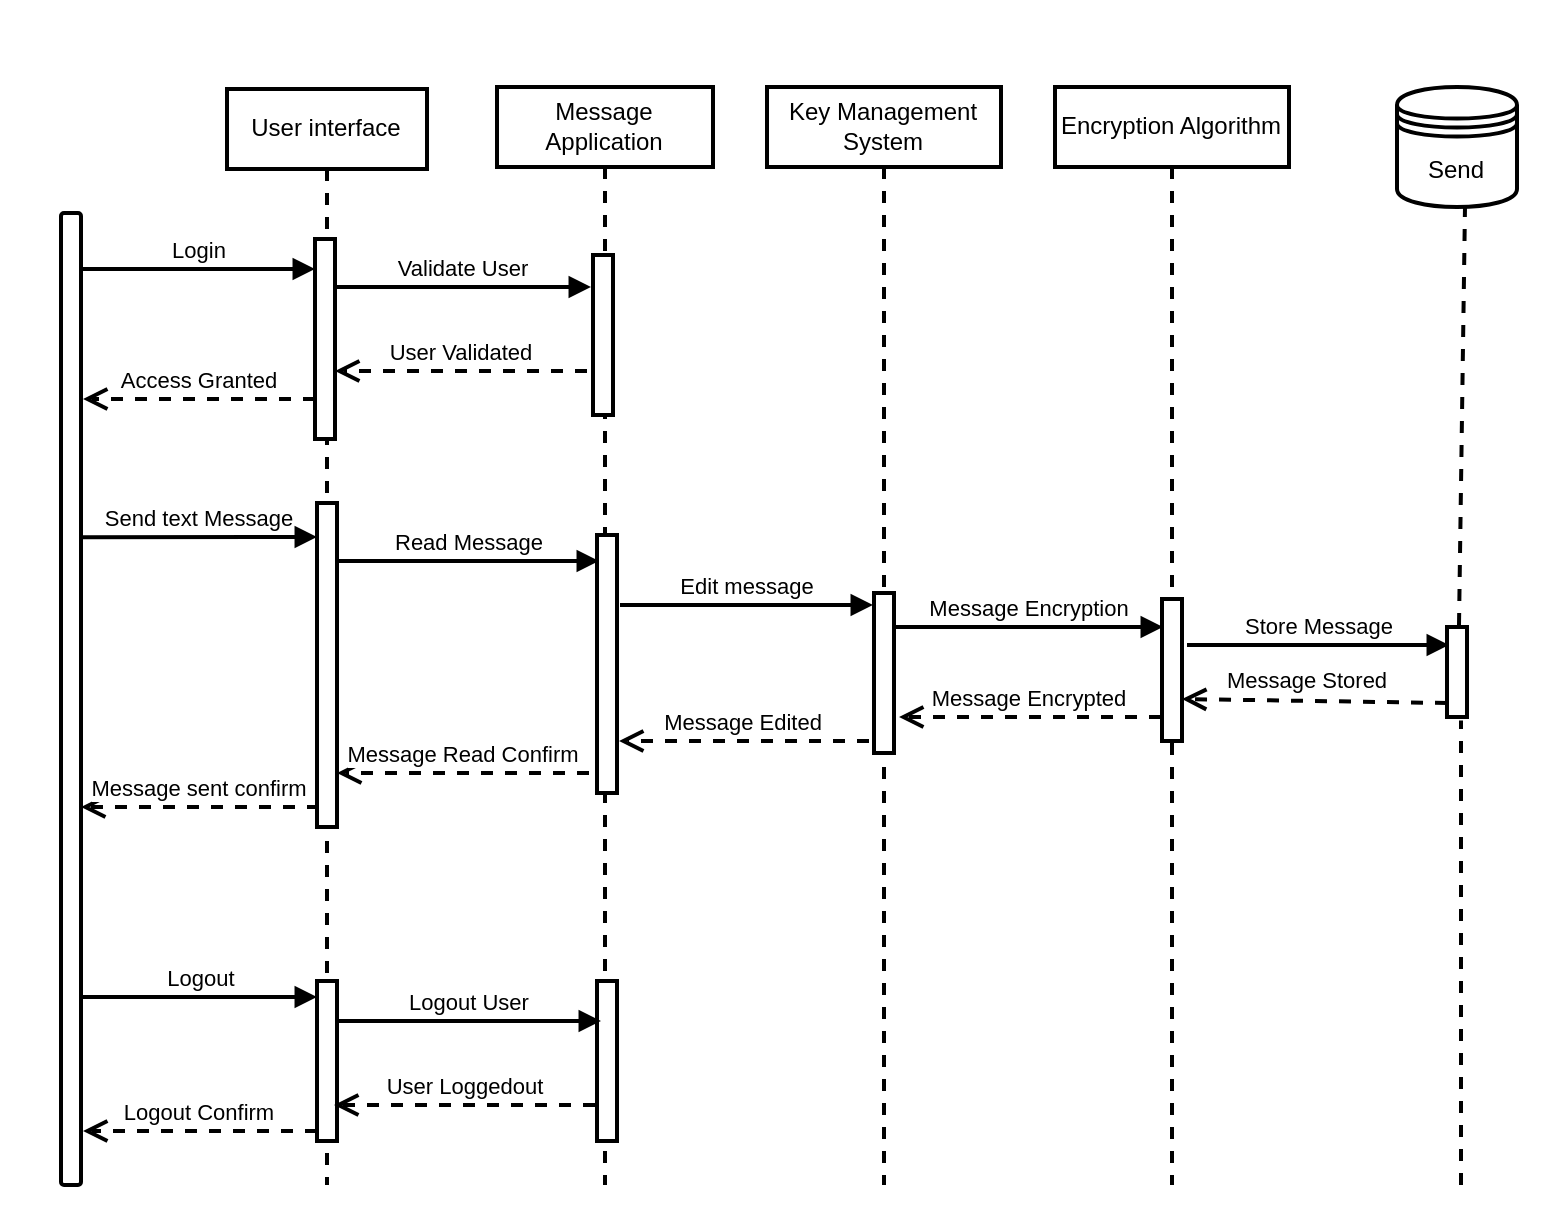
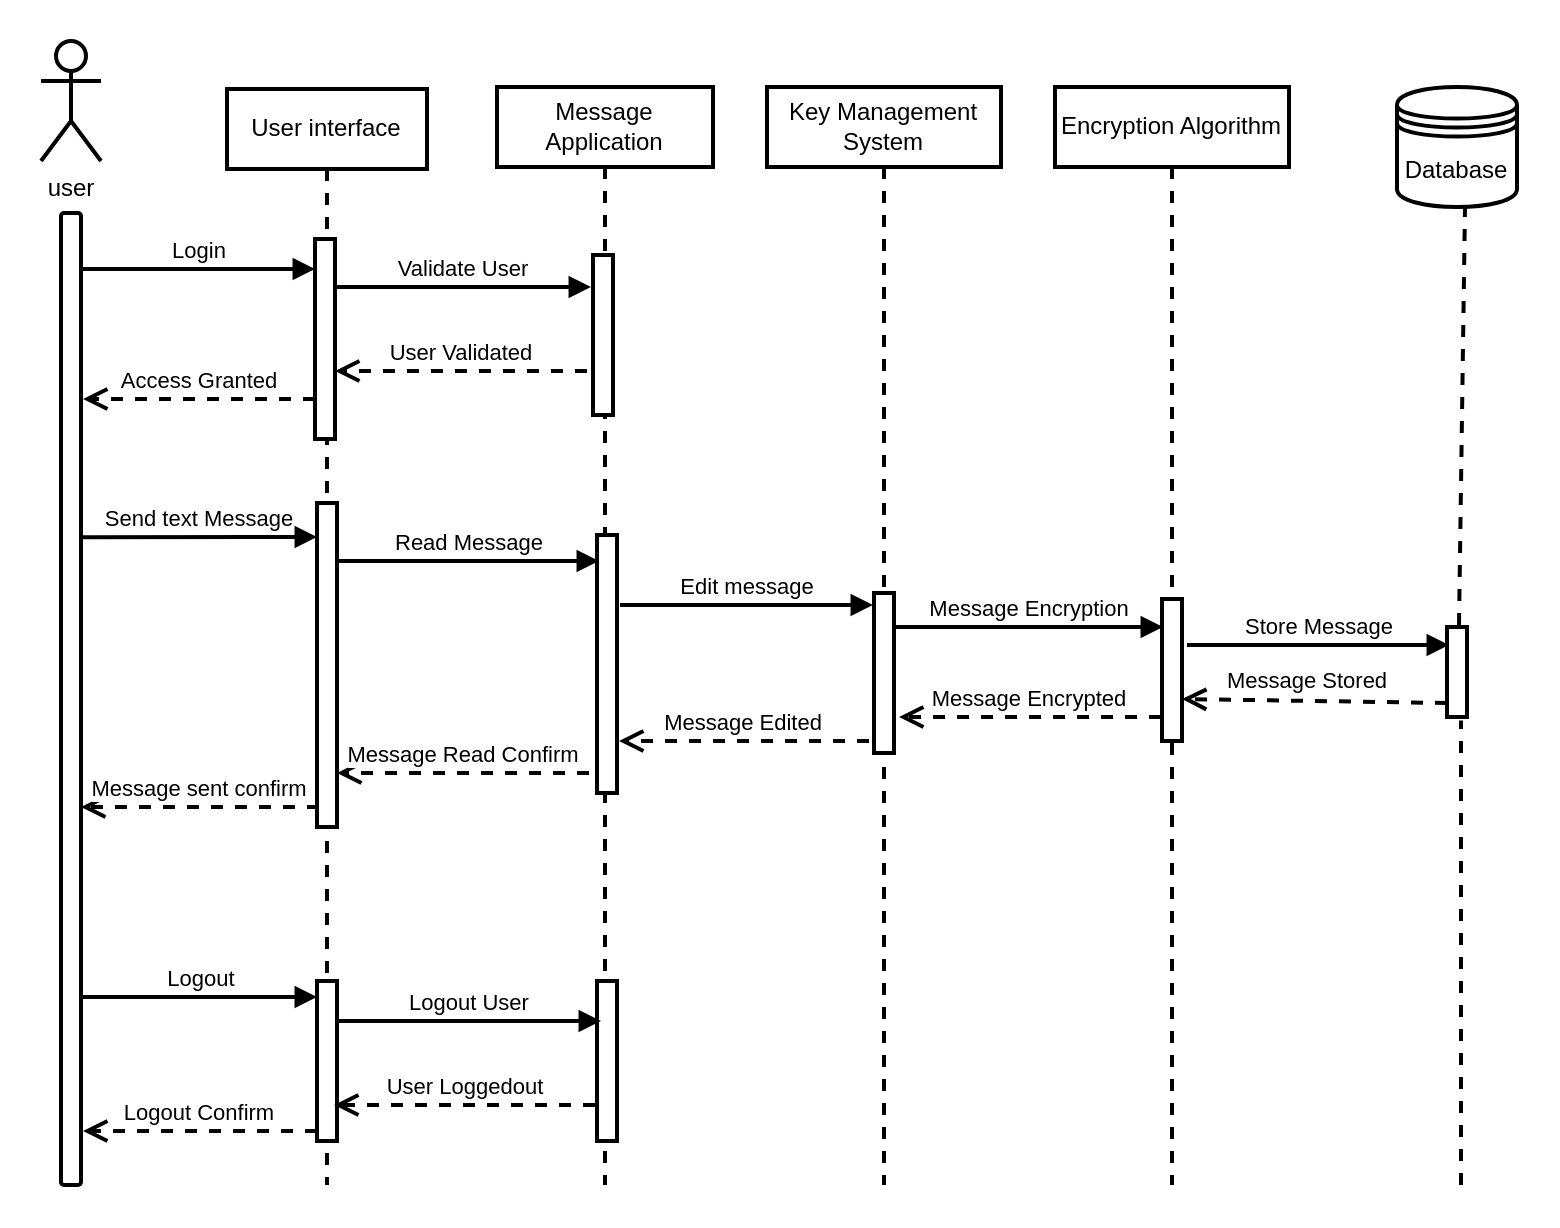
node "user": added
node "Send": label "Send" -> "Database"
